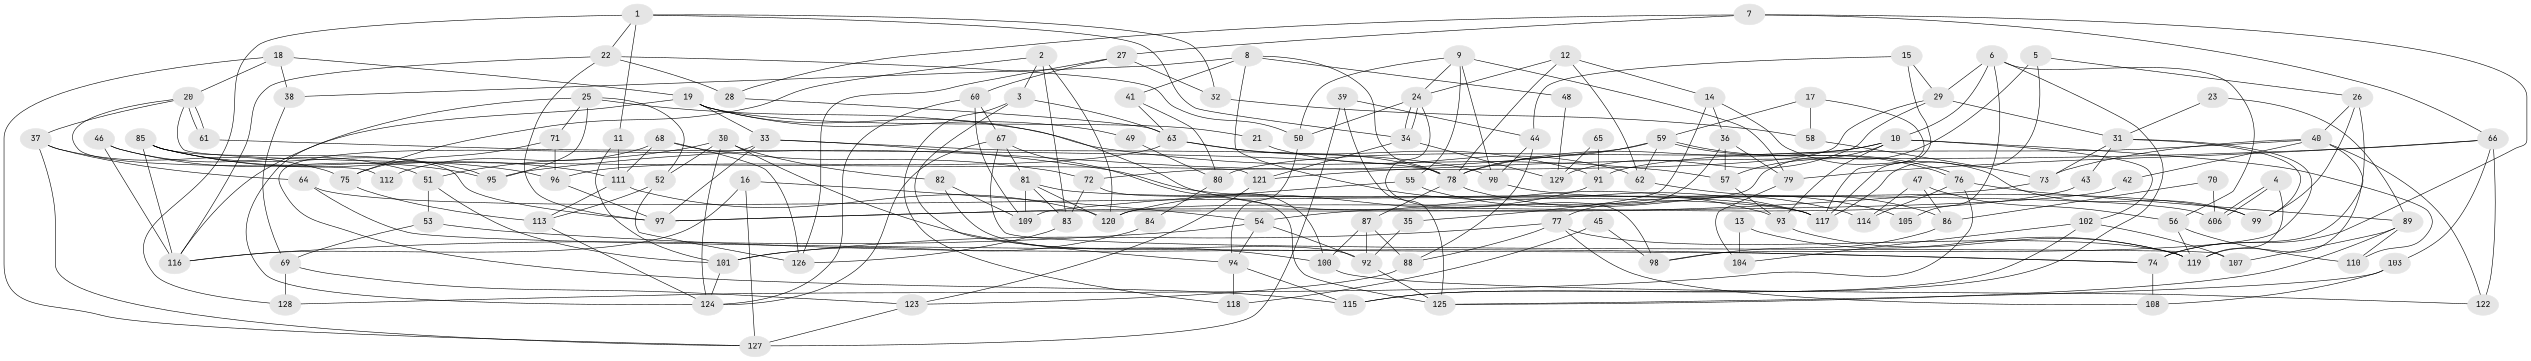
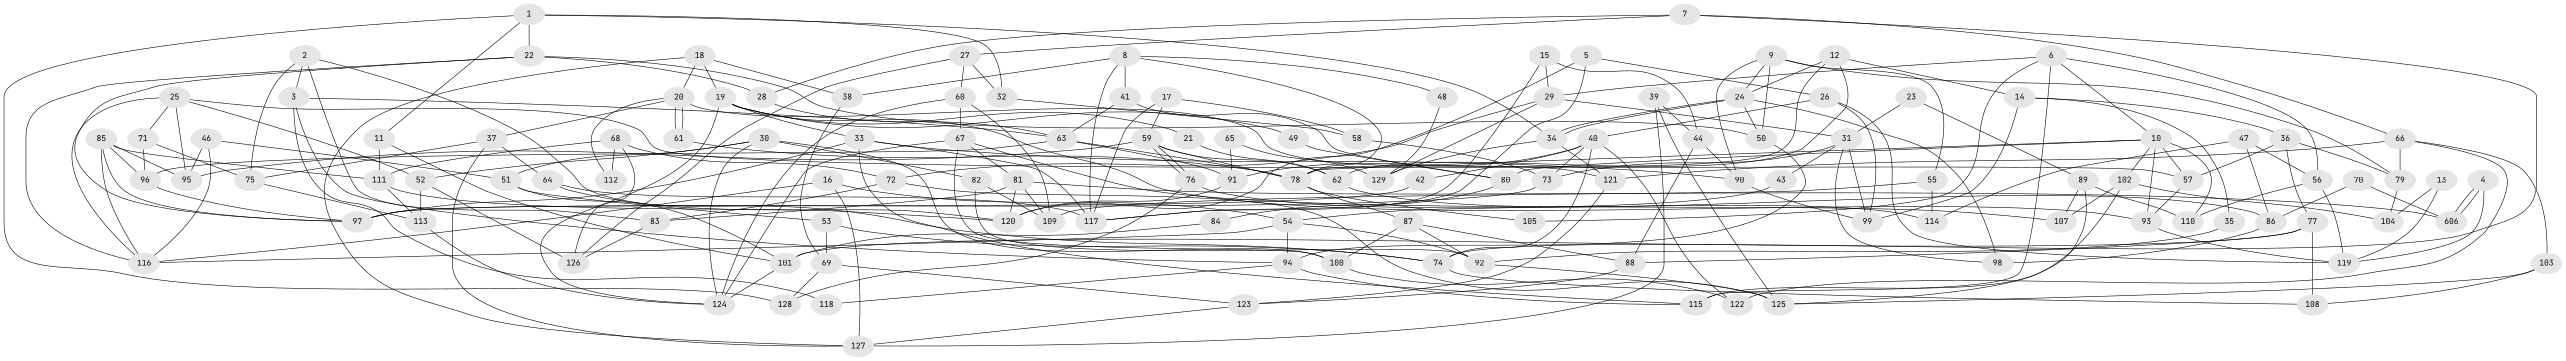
edge "76" -- "89": removed
node "45": removed
edge "77" -- "119": removed
